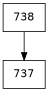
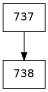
edge "738" -> "737": reversed
